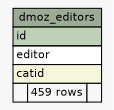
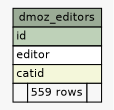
node "dmoz_editors": text "459 rows" -> "559 rows"
